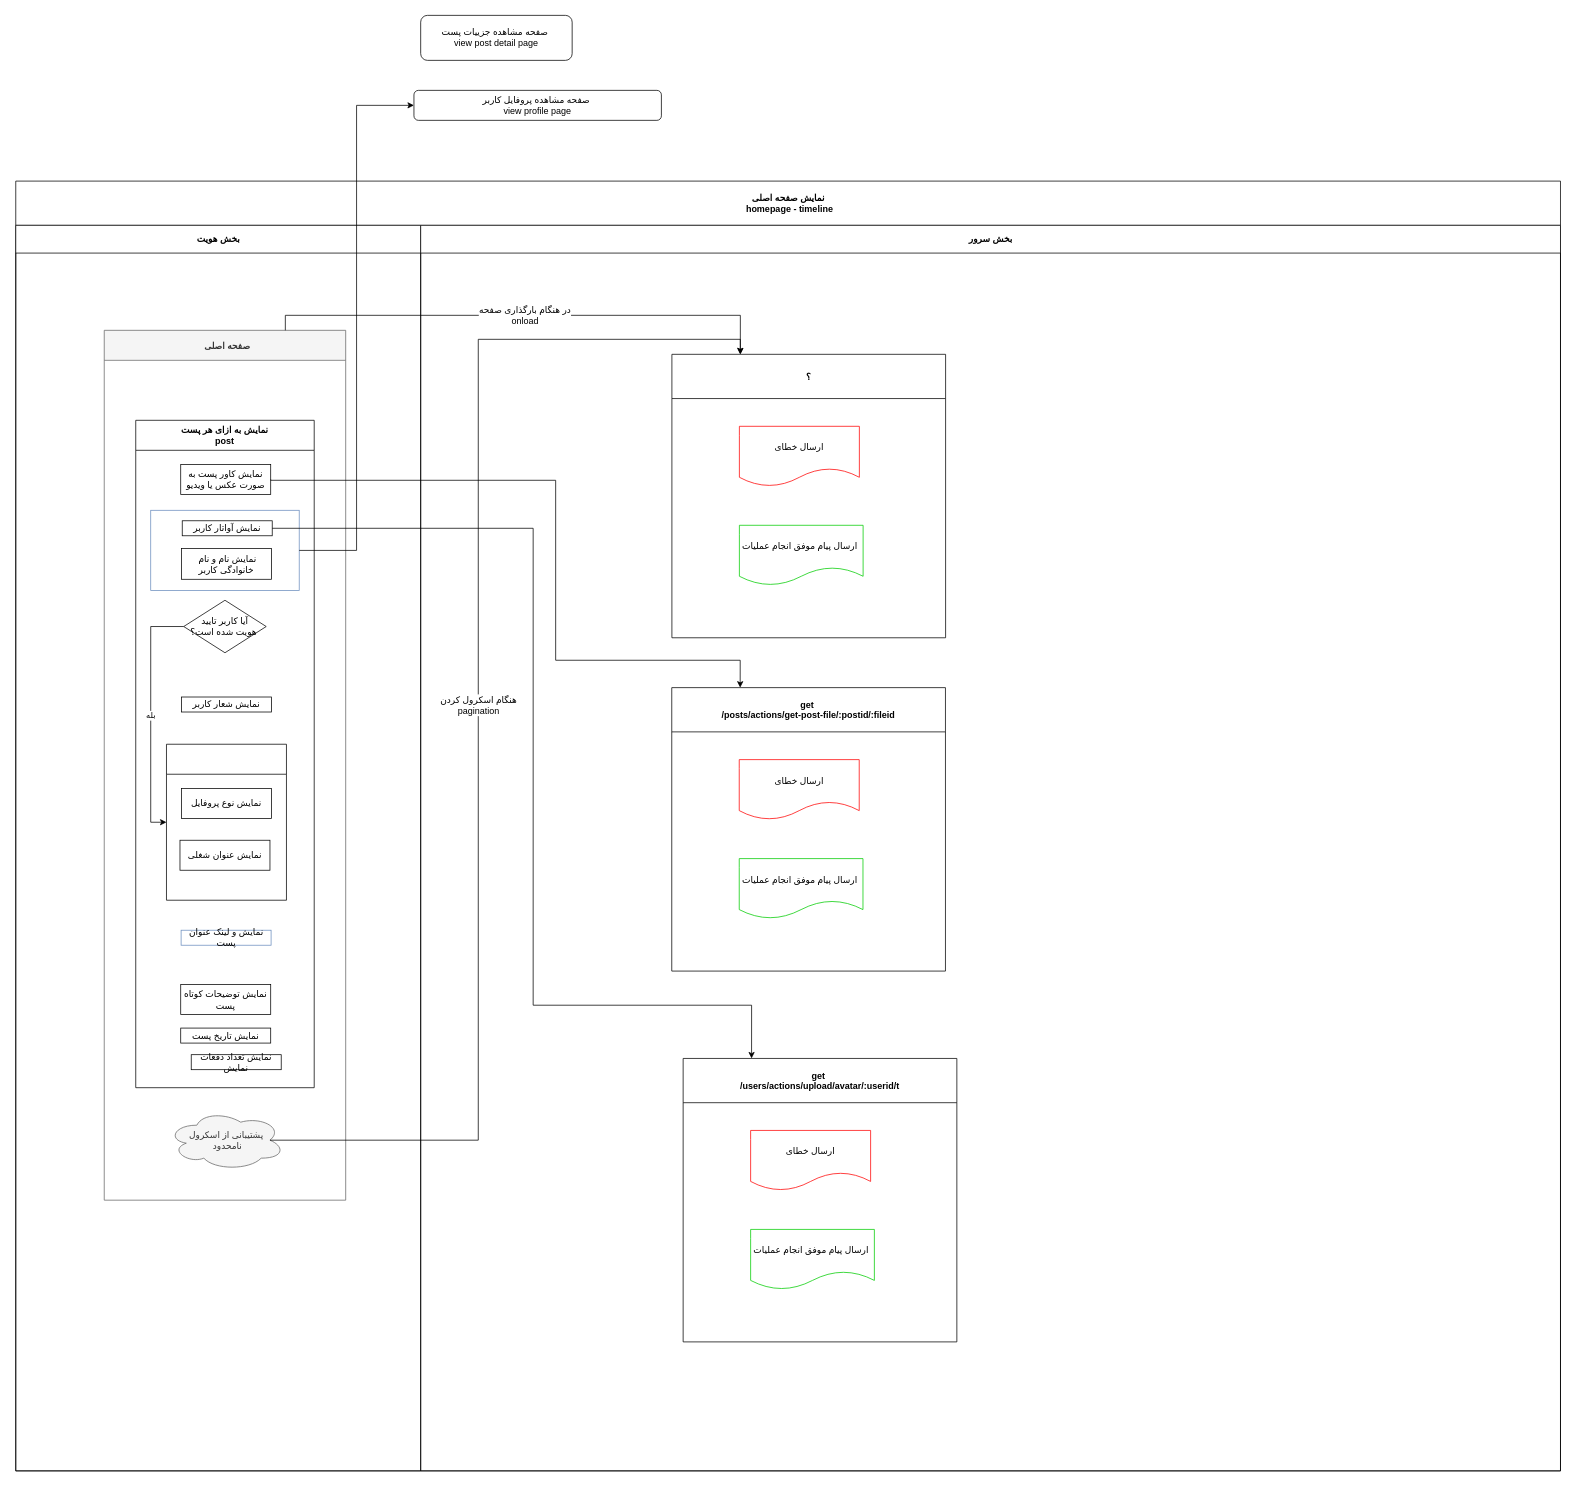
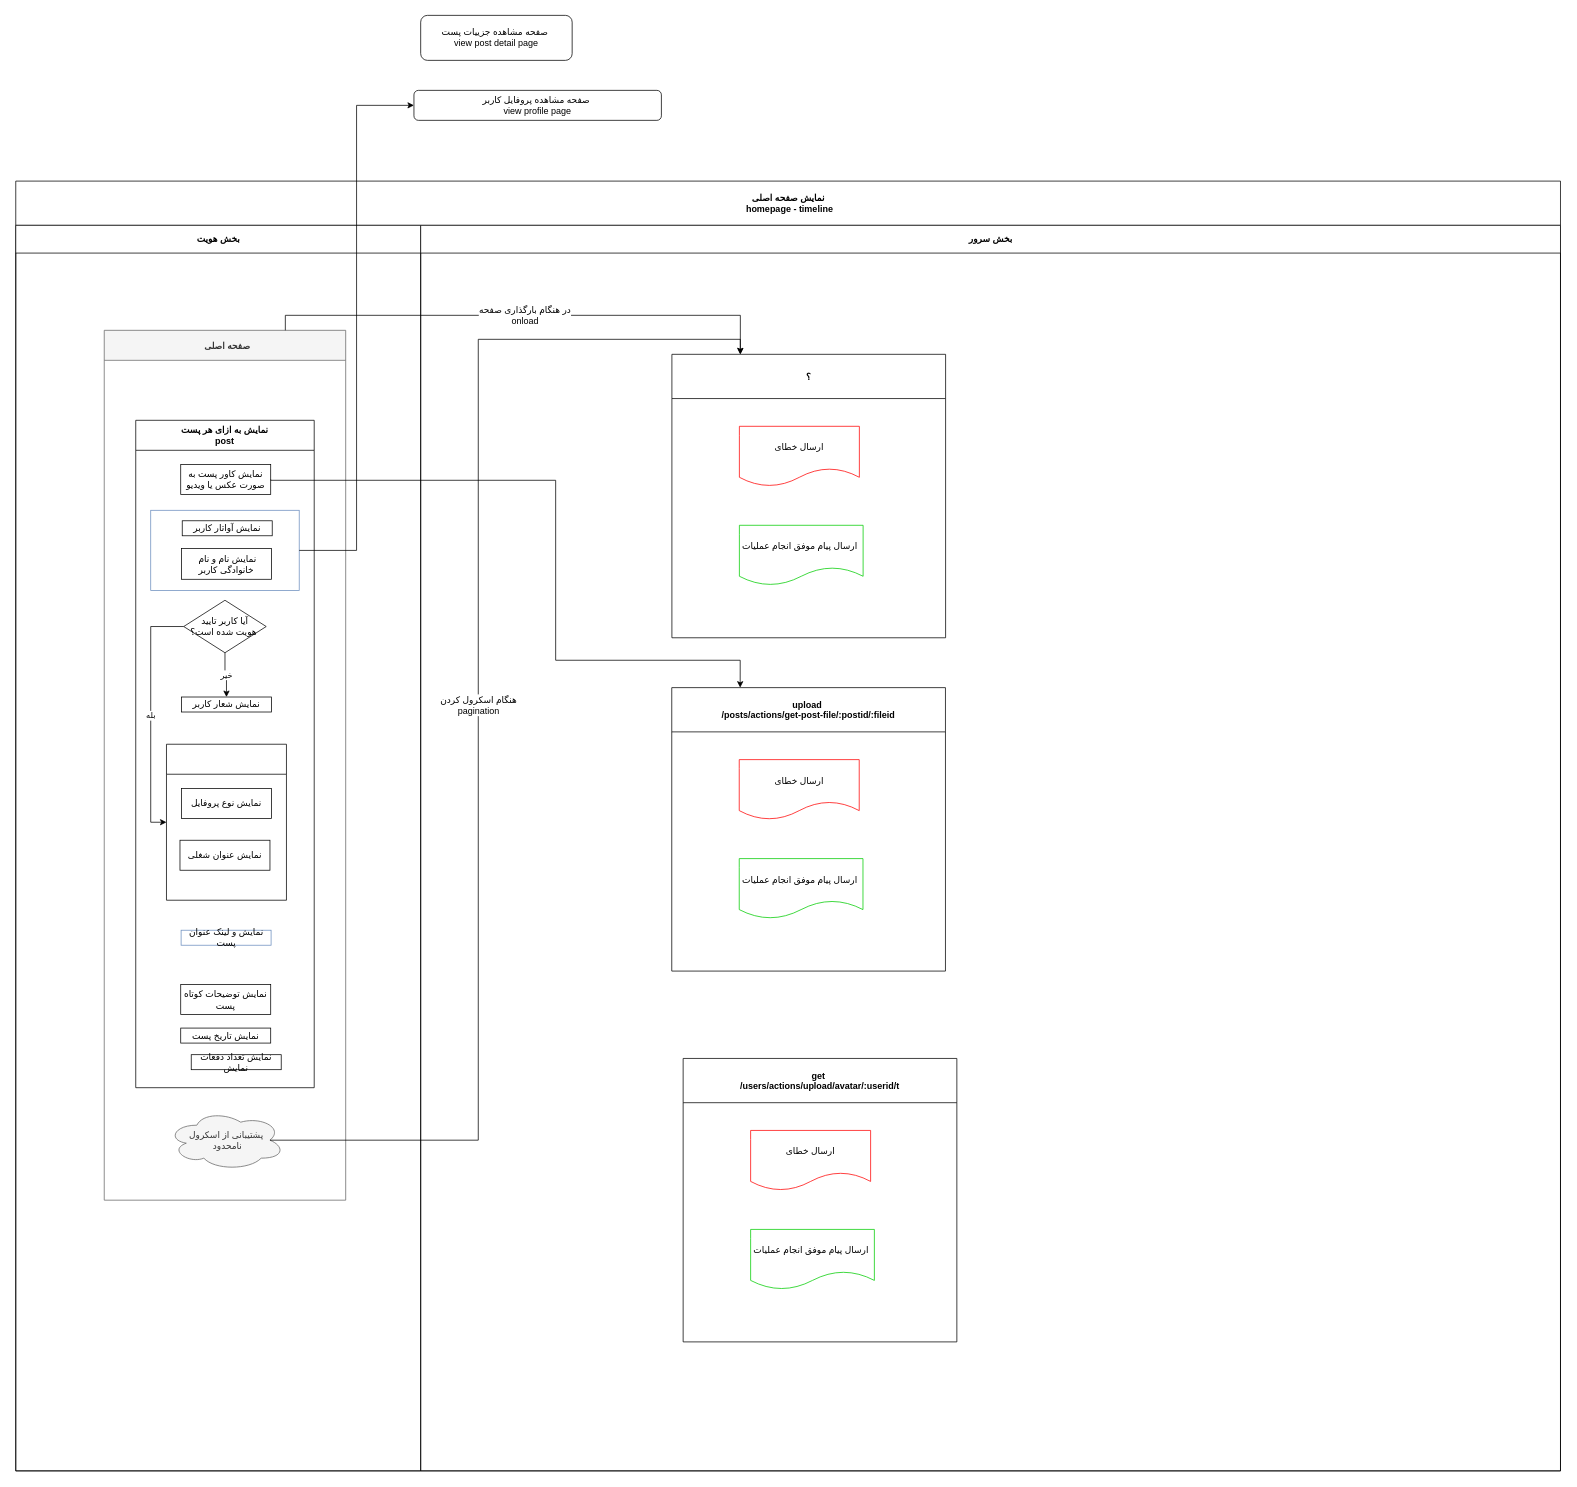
edge "آیا کاربر تایید هویت شده است؟" -> "نمایش شعار کاربر": added, label "خیر"
node "get /posts/actions/get-post-file/:postid/:fileid": label "get /posts/actions/get-post-file/:postid/:fileid" -> "upload /posts/actions/get-post-file/:postid/:fileid"
edge "نمایش آواتار کاربر" -> "get /users/actions/upload/avatar/:userid/t": removed
